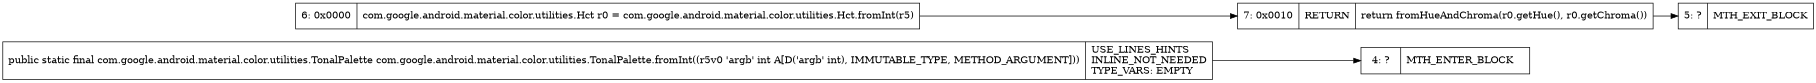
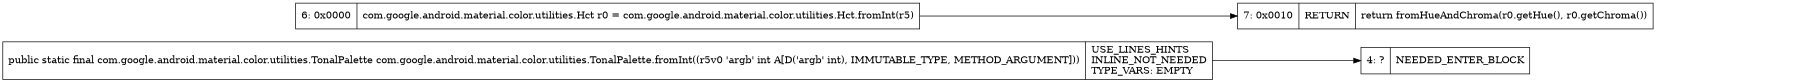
node "5: ?": removed
node "4: ?": text "MTH_ENTER_BLOCK" -> "NEEDED_ENTER_BLOCK"
